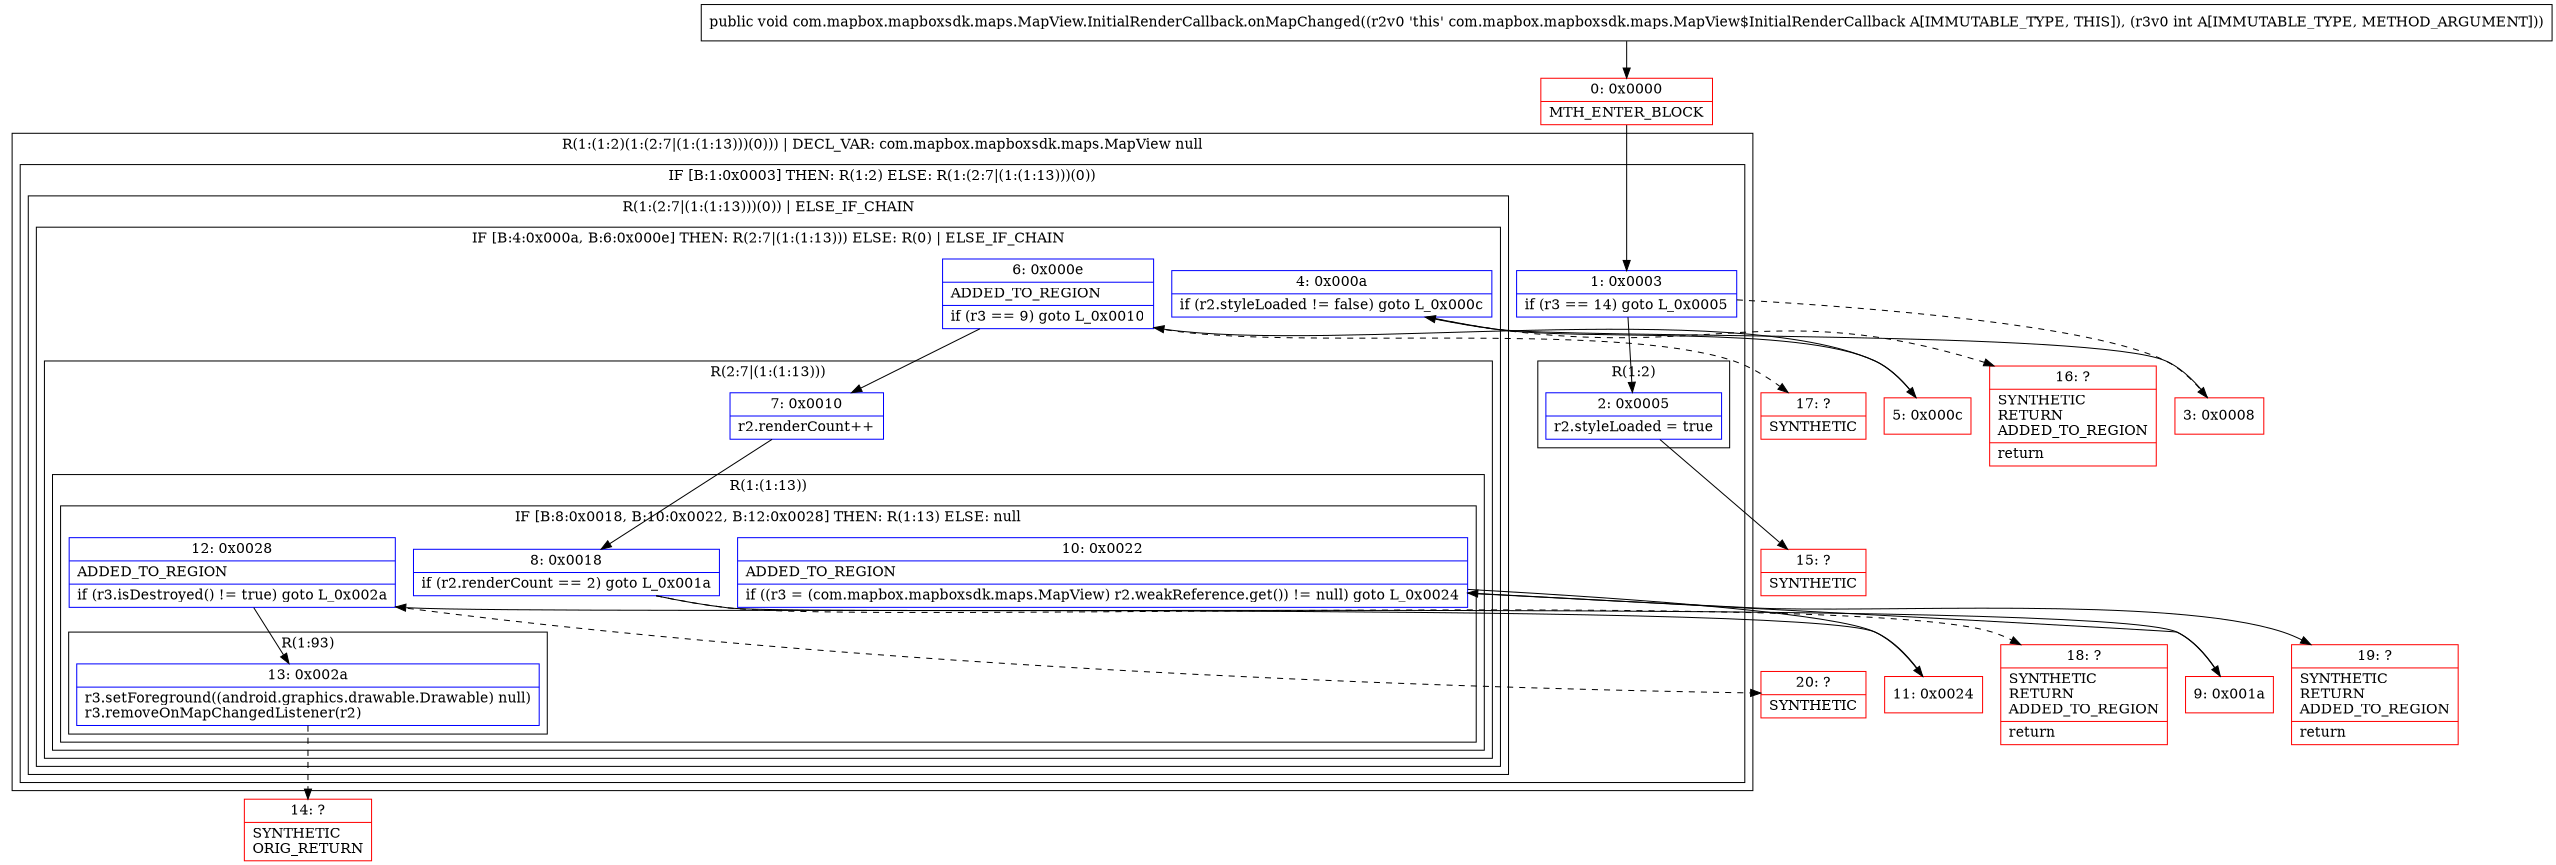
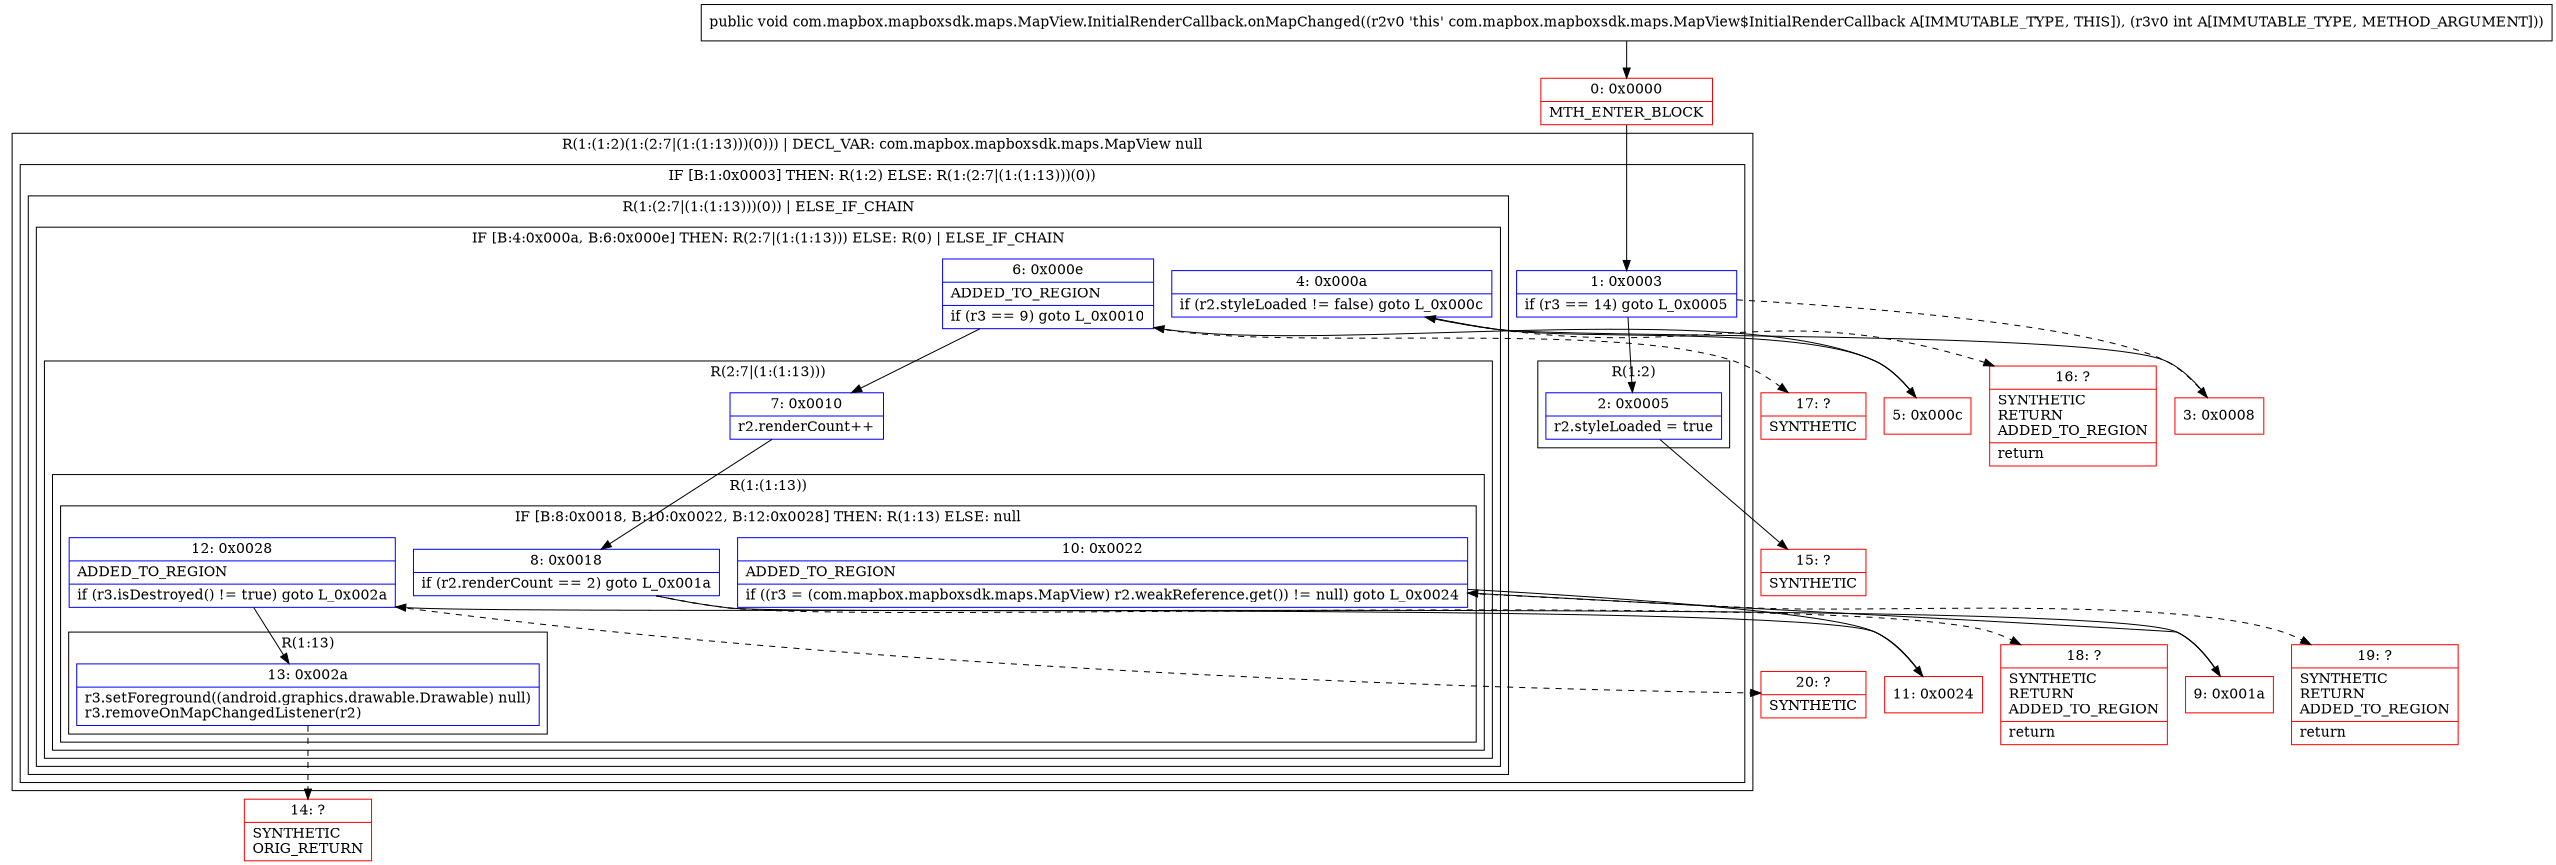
edge "10: 0x0022" -> "19: ?": style solid -> dashed
cluster "R(1:93)": label "R(1:93)" -> "R(1:13)"
